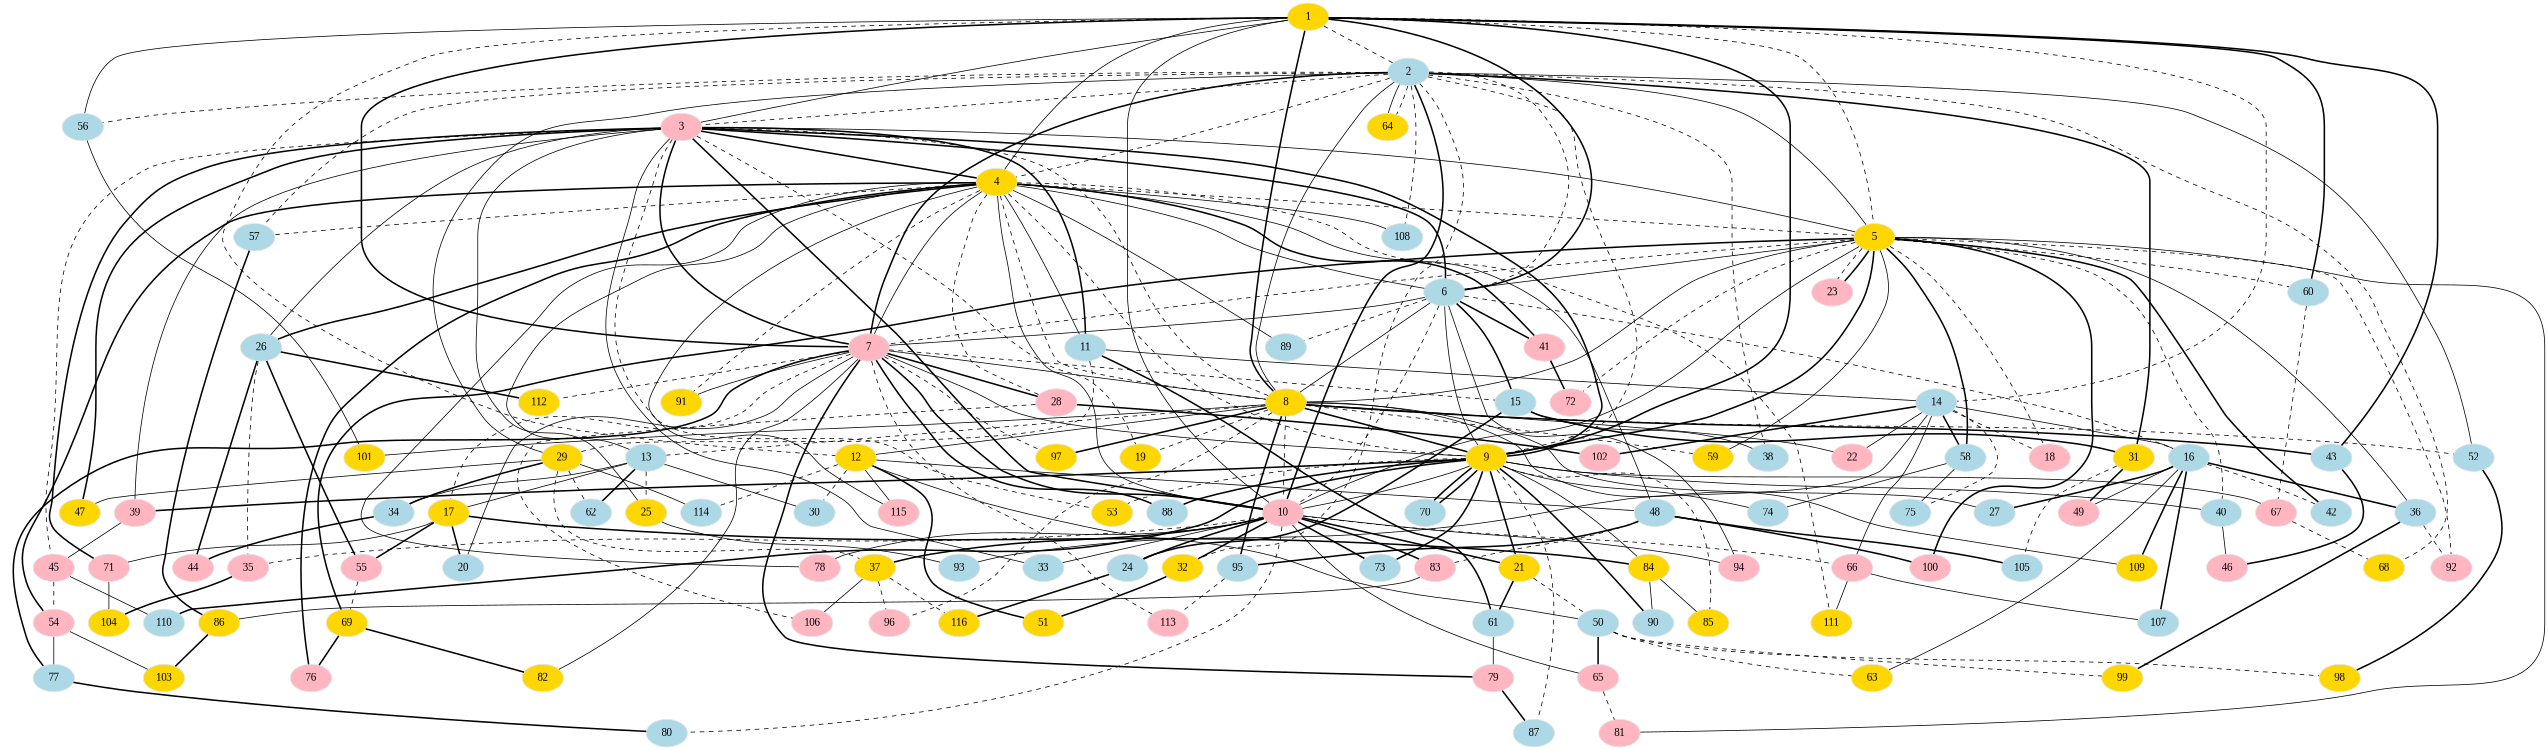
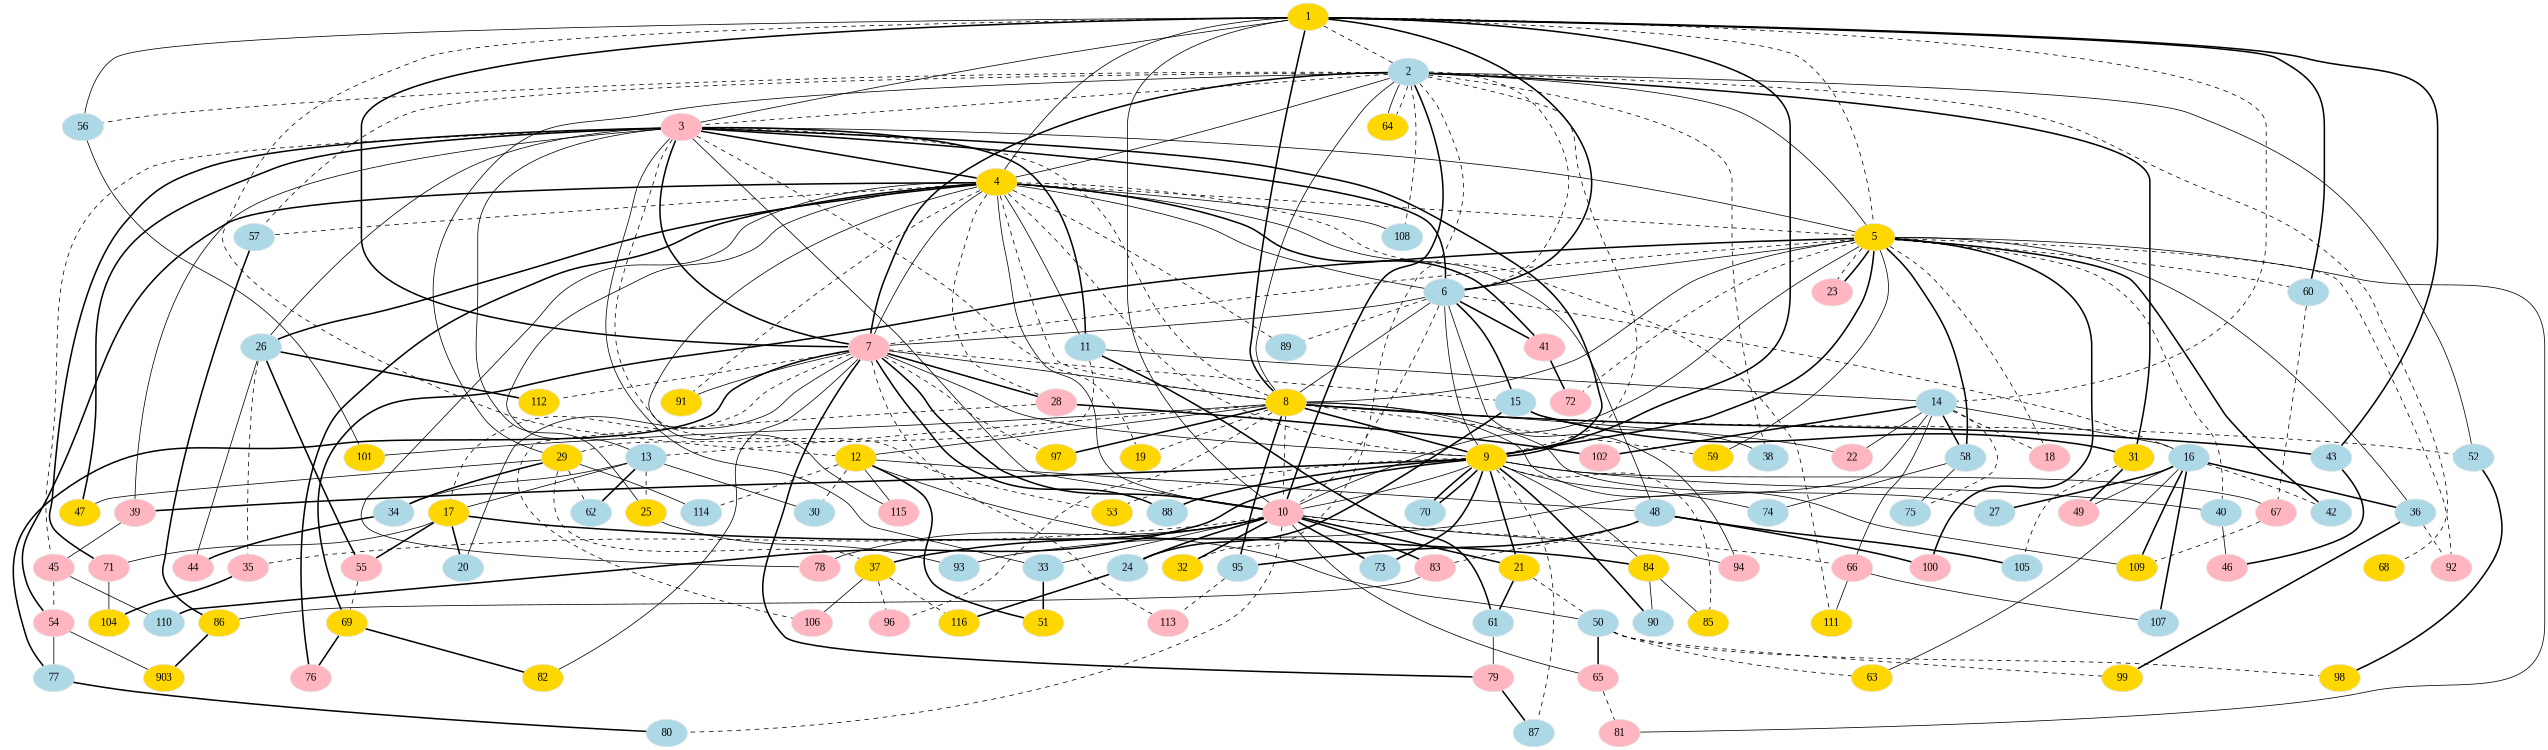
edge "2" -- "4": style dashed -> solid
edge "4" -- "89": style solid -> dashed
edge "3" -- "10": style bold -> solid
edge "26" -- "44": style bold -> solid
edge "67" -- "68": now "67" -- "109"
edge "32" -- "51": now "33" -- "51"
node "103": label "103" -> "903"
